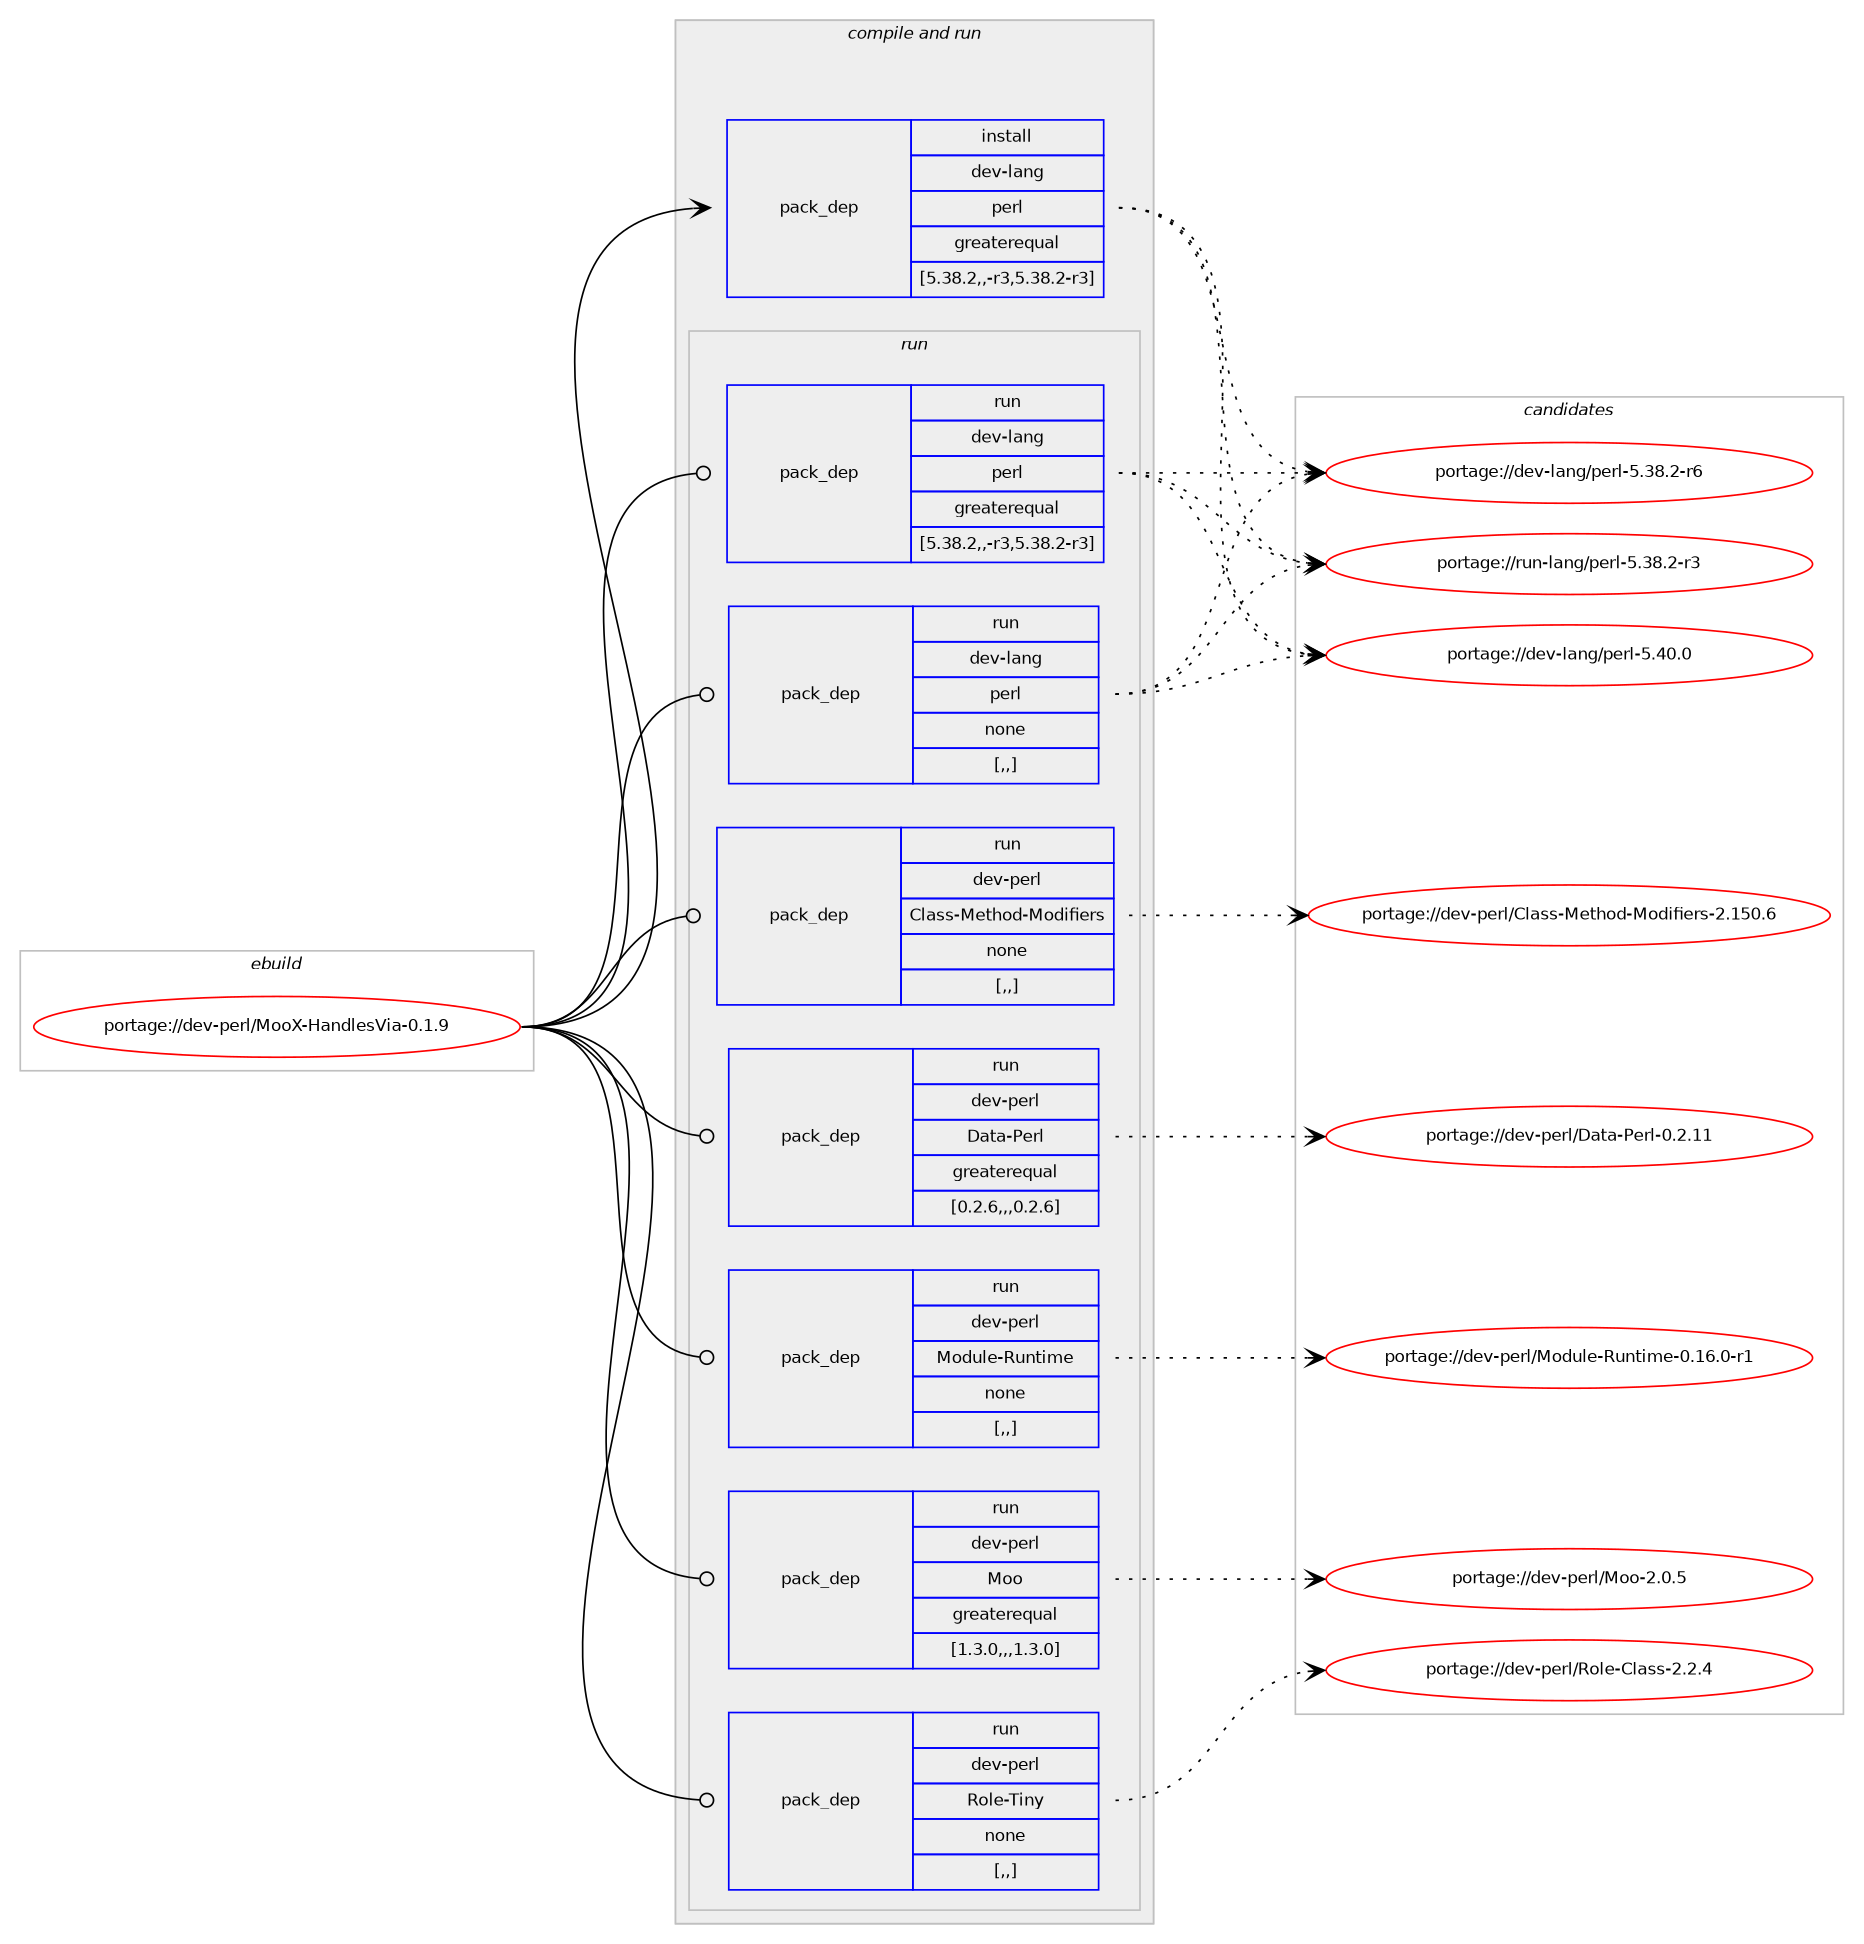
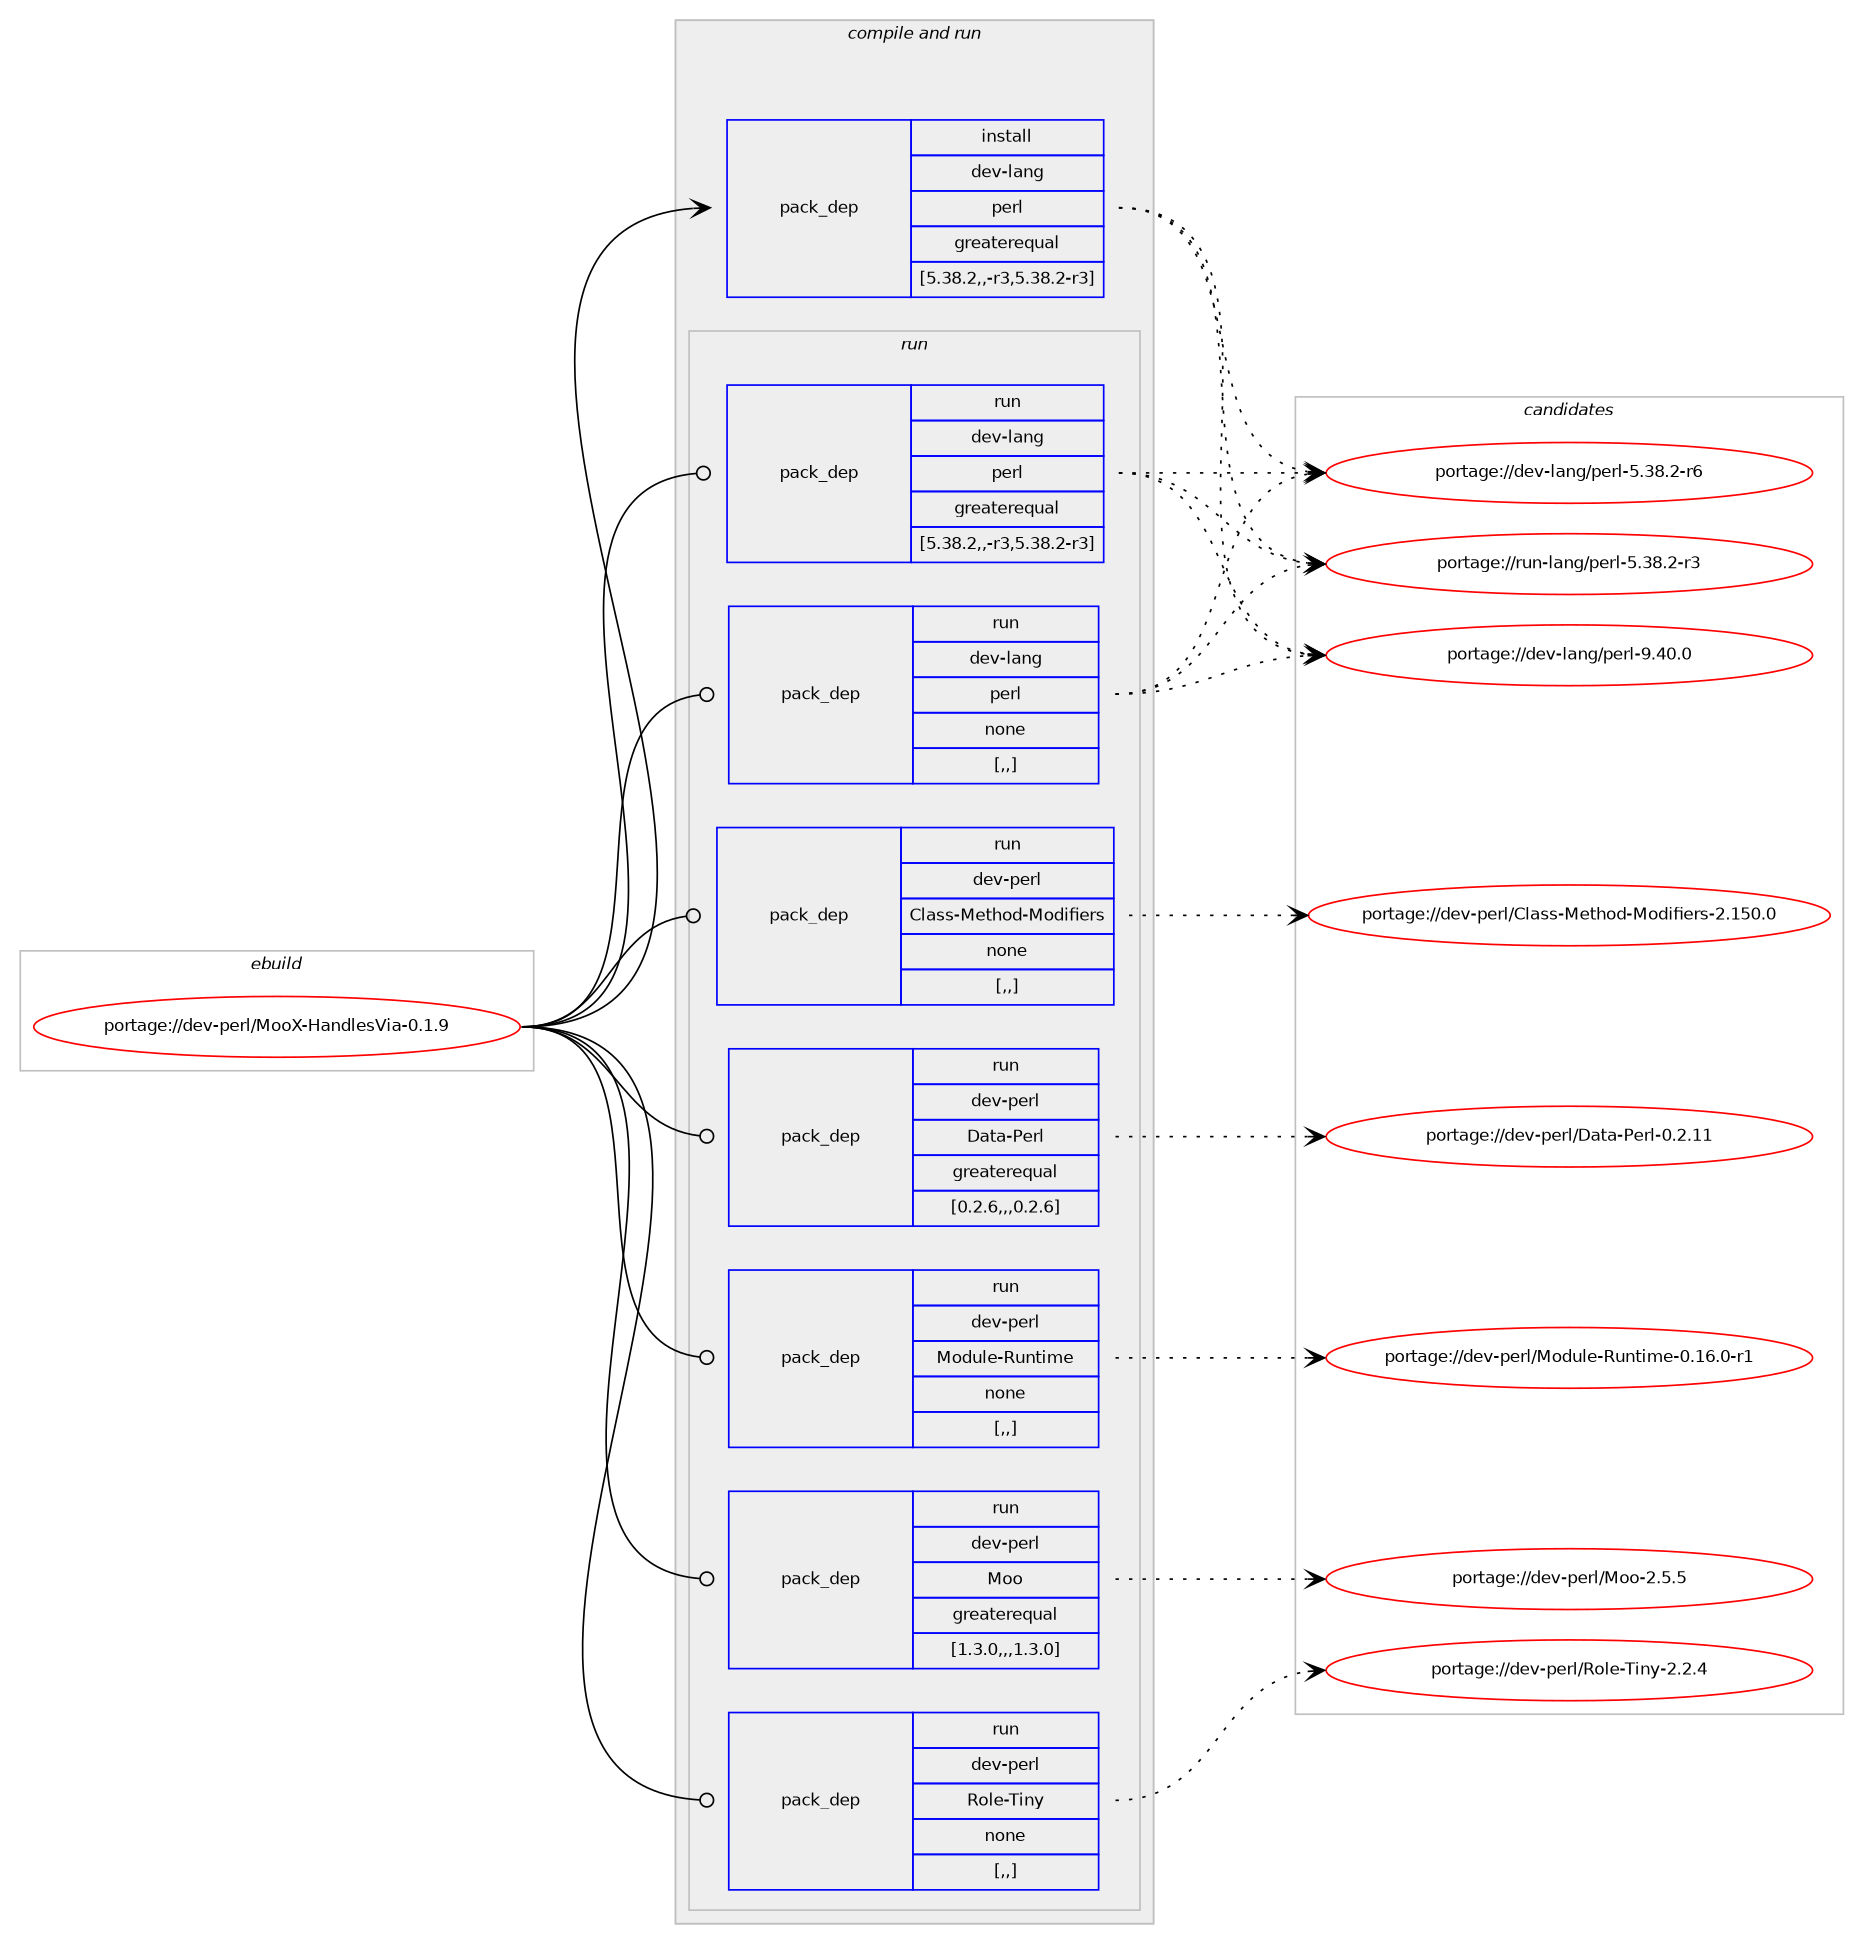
node "portage://dev-lang/perl-5.40.0": label "portage://dev-lang/perl-5.40.0" -> "portage://dev-lang/perl-9.40.0"
node "portage://dev-perl/Class-Method-Modifiers-2.150.6": label "portage://dev-perl/Class-Method-Modifiers-2.150.6" -> "portage://dev-perl/Class-Method-Modifiers-2.150.0"
node "portage://dev-perl/Moo-2.0.5": label "portage://dev-perl/Moo-2.0.5" -> "portage://dev-perl/Moo-2.5.5"
node "portage://dev-perl/Role-Class-2.2.4": label "portage://dev-perl/Role-Class-2.2.4" -> "portage://dev-perl/Role-Tiny-2.2.4"
